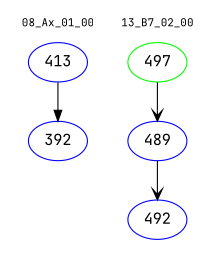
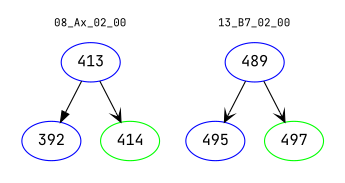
cluster "08_Ax_01_00": label "08_Ax_01_00" -> "08_Ax_02_00"
edge "497" -> "489": reversed
node "414": added
node "492": label "492" -> "495"
